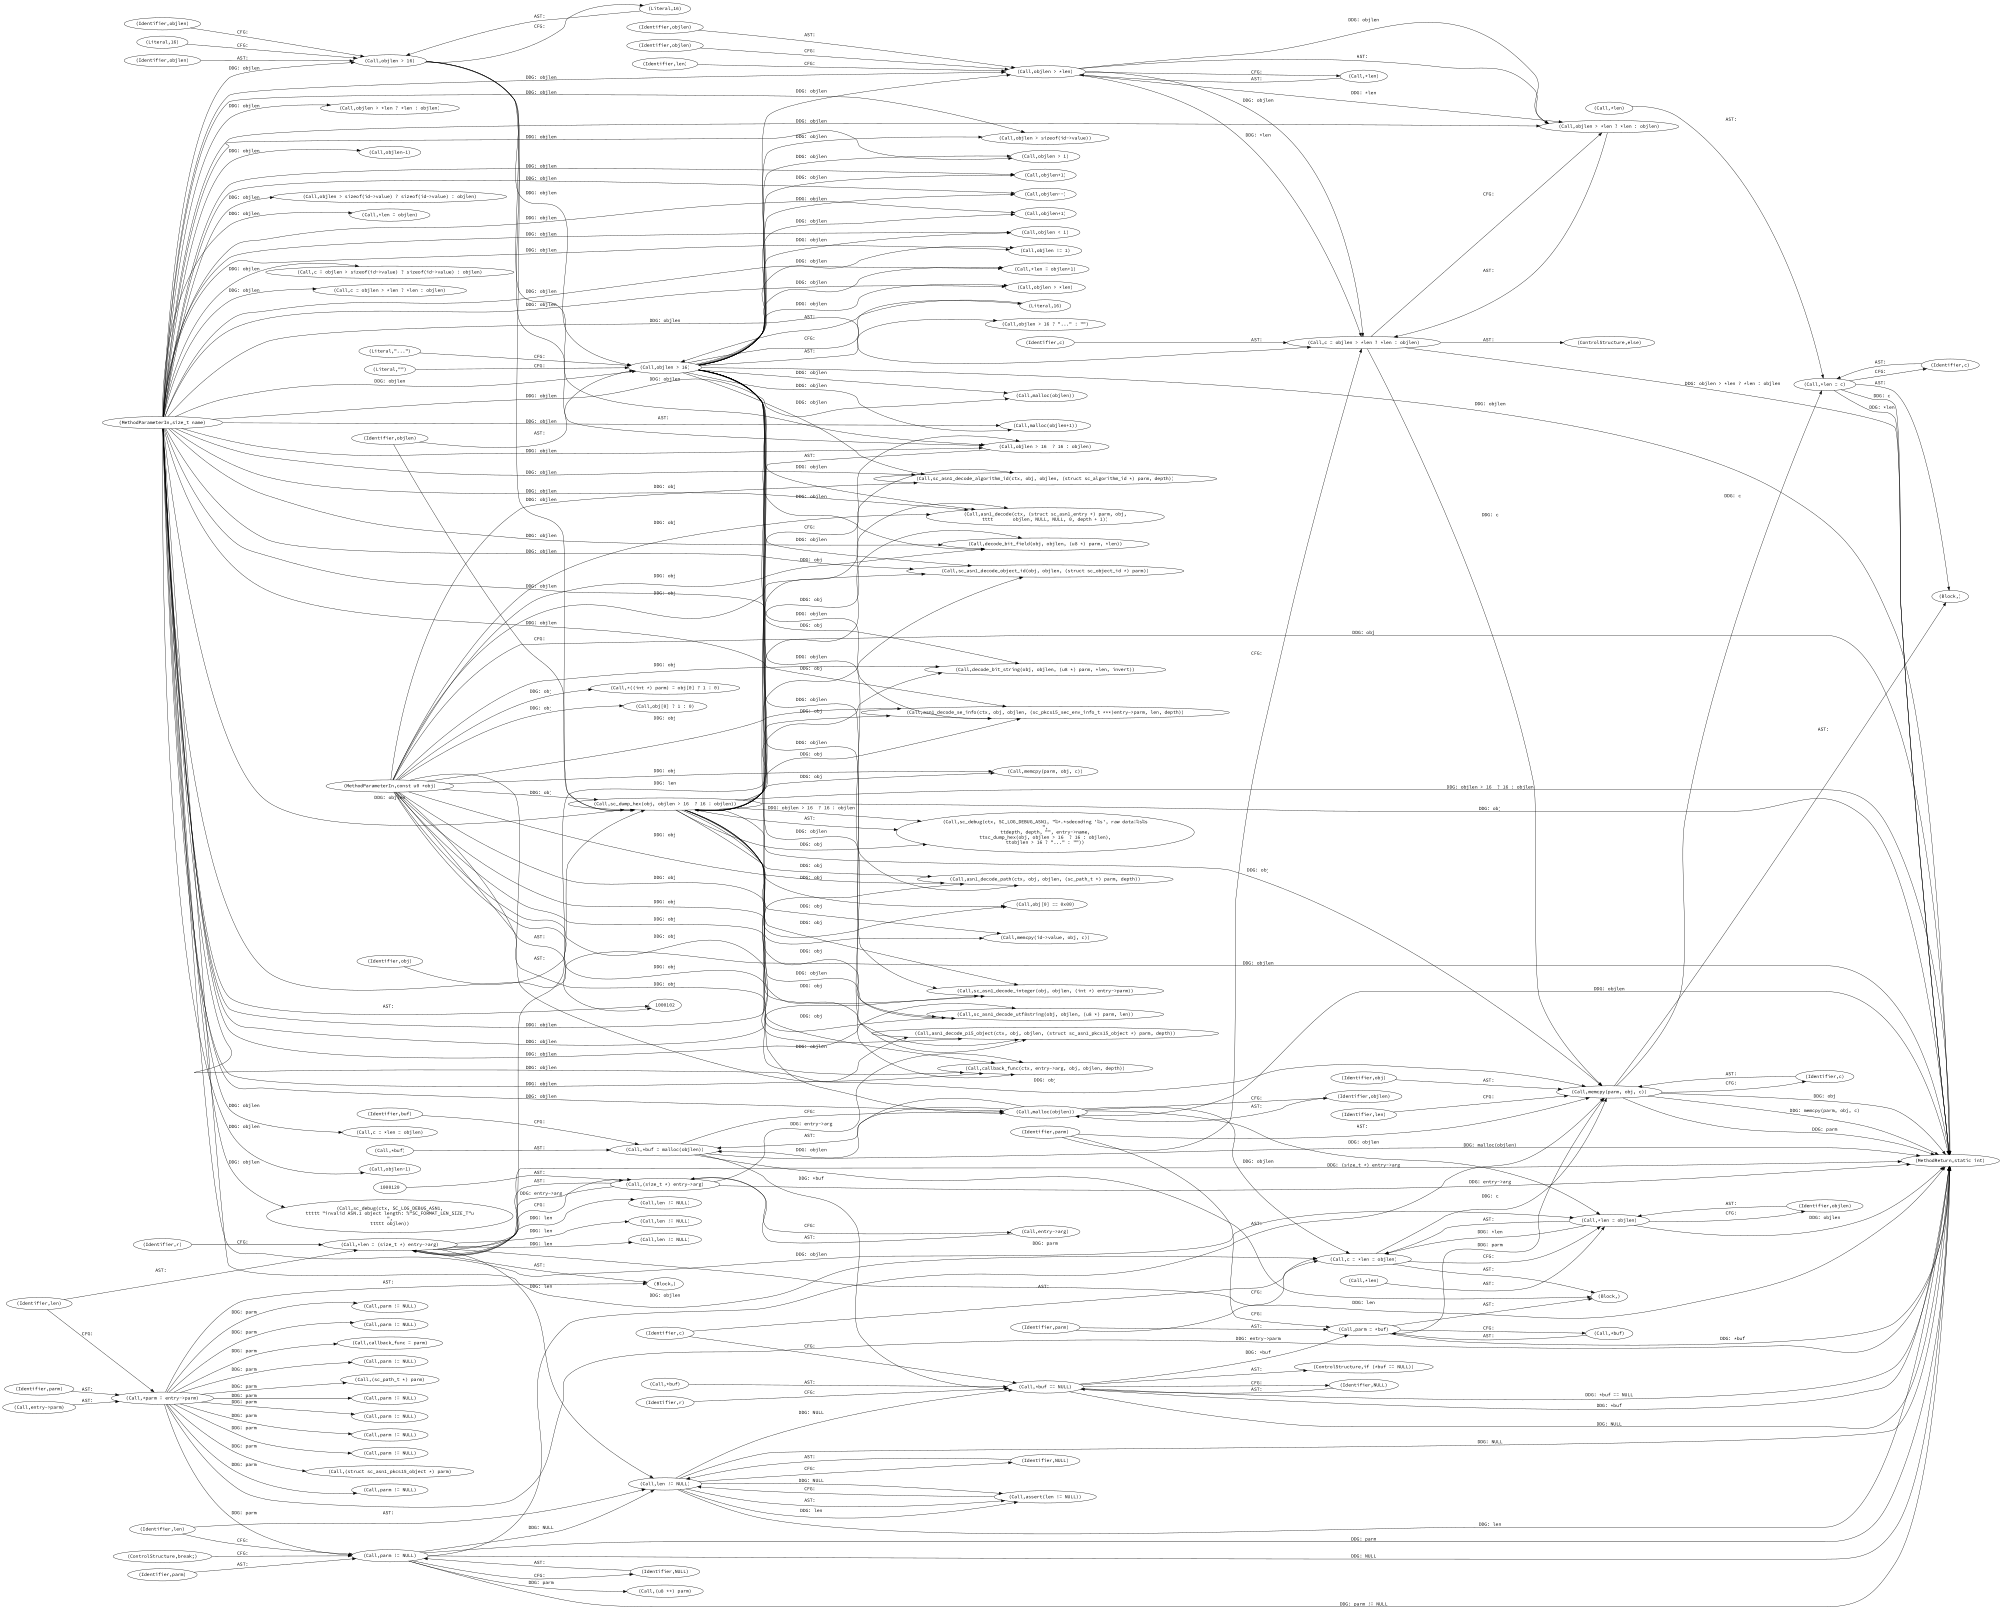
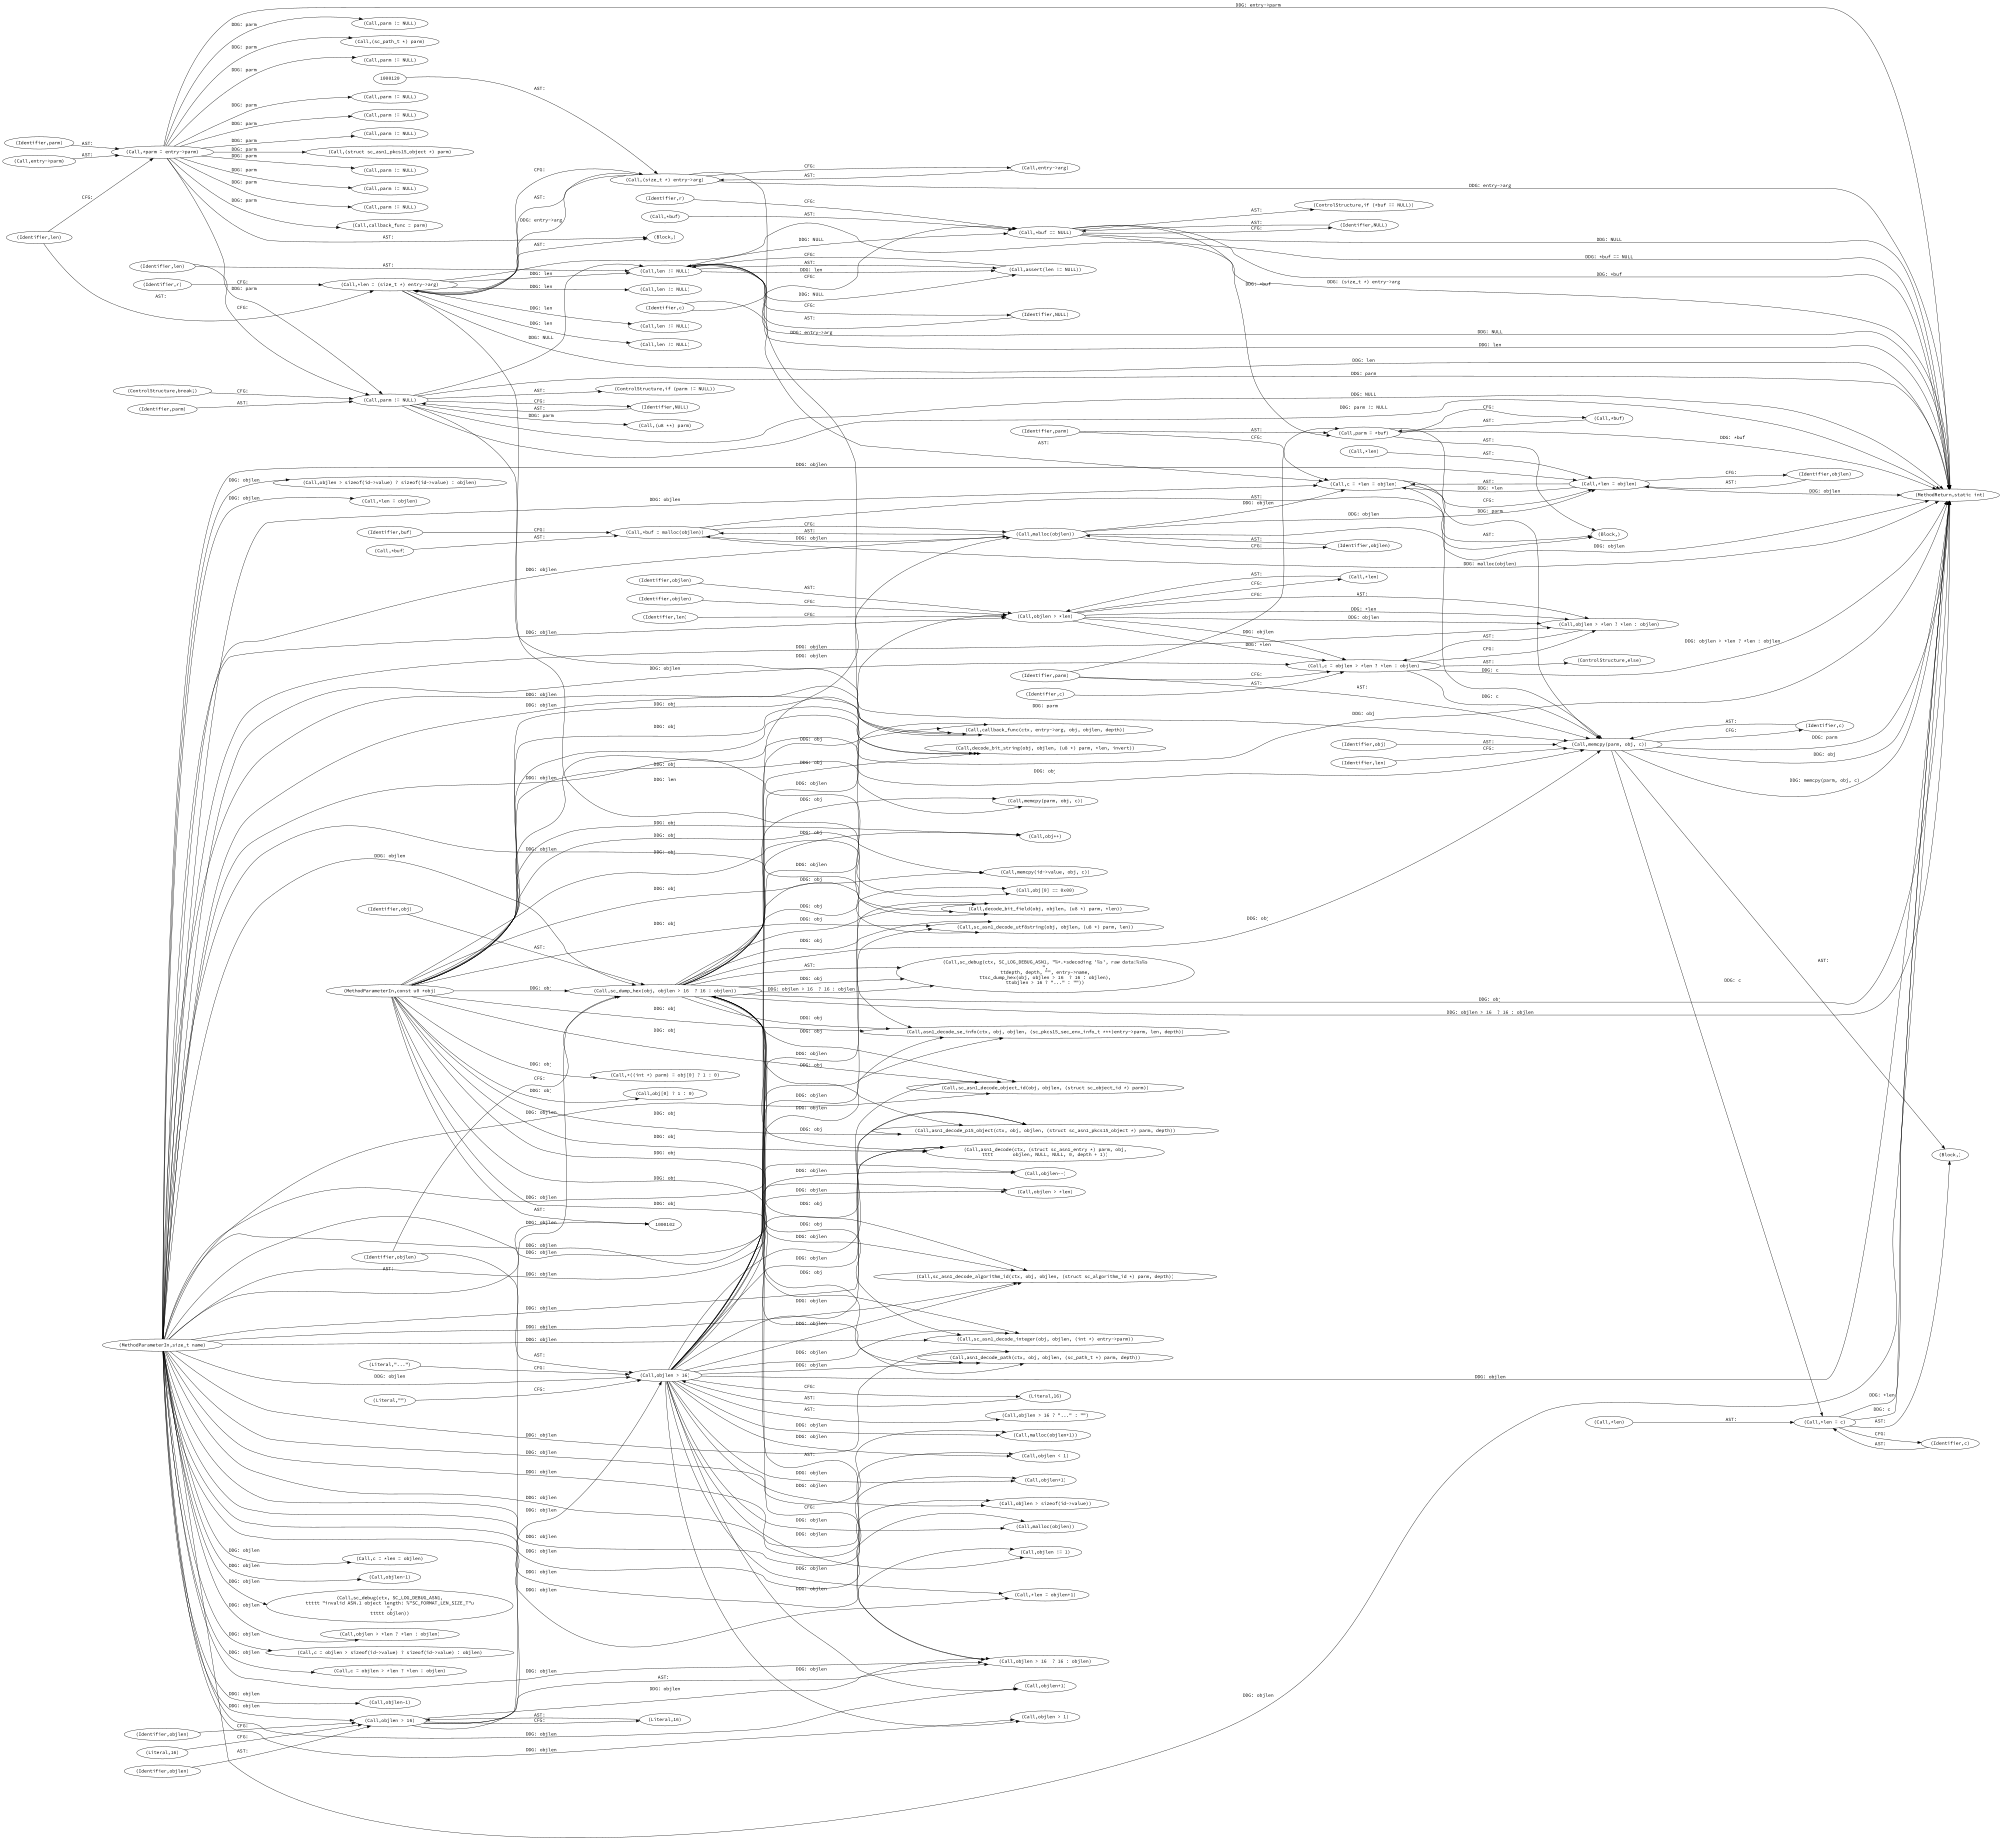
node "(ControlStructure,if (parm != NULL))": added
node "(Call,obj++)": added
edge "(Call,*buf = malloc(objlen))" -> "(Call,*buf == NULL)": removed, label "DDG: *buf"
